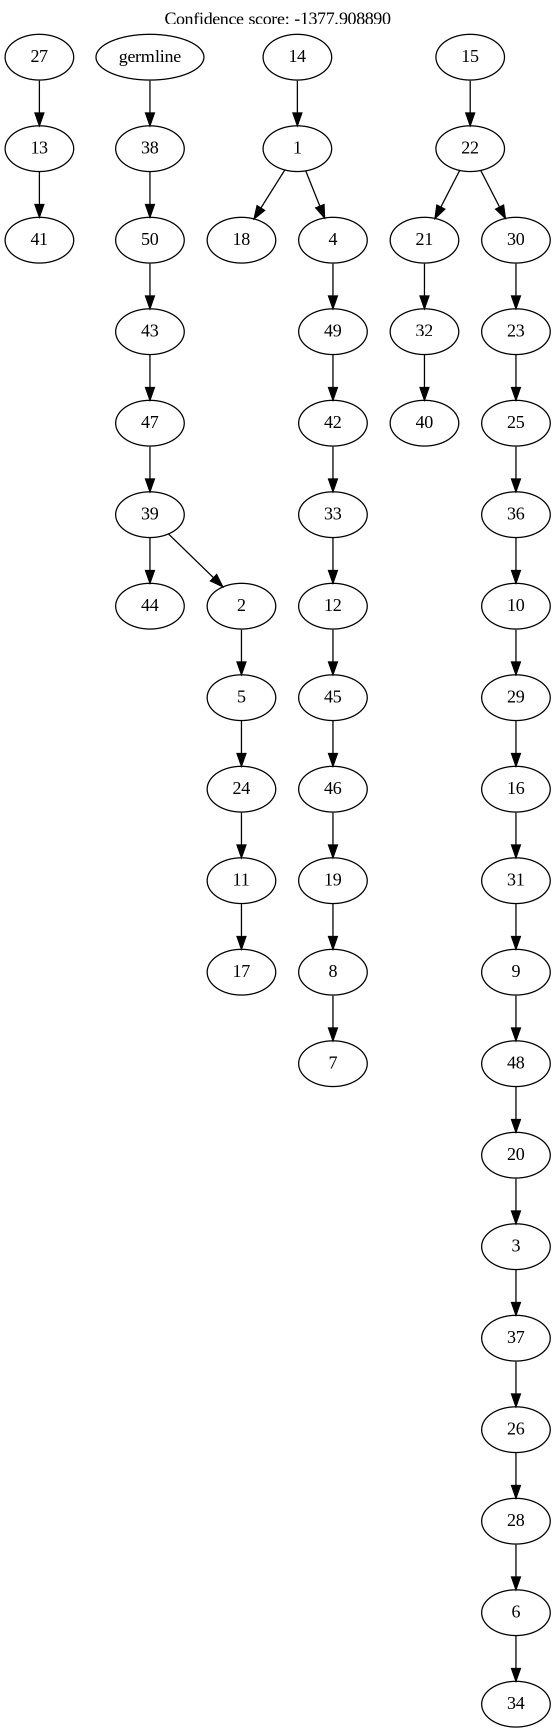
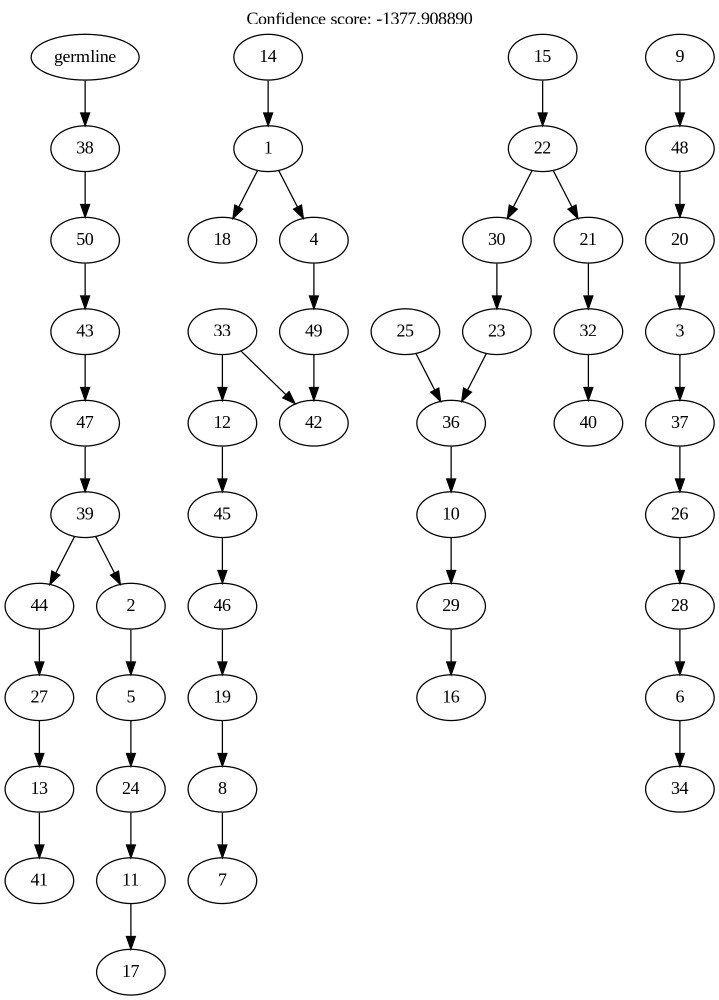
edge "23" -> "25": now "23" -> "36"
edge "42" -> "33": reversed
edge "44" -> "27": added
node "31": removed
